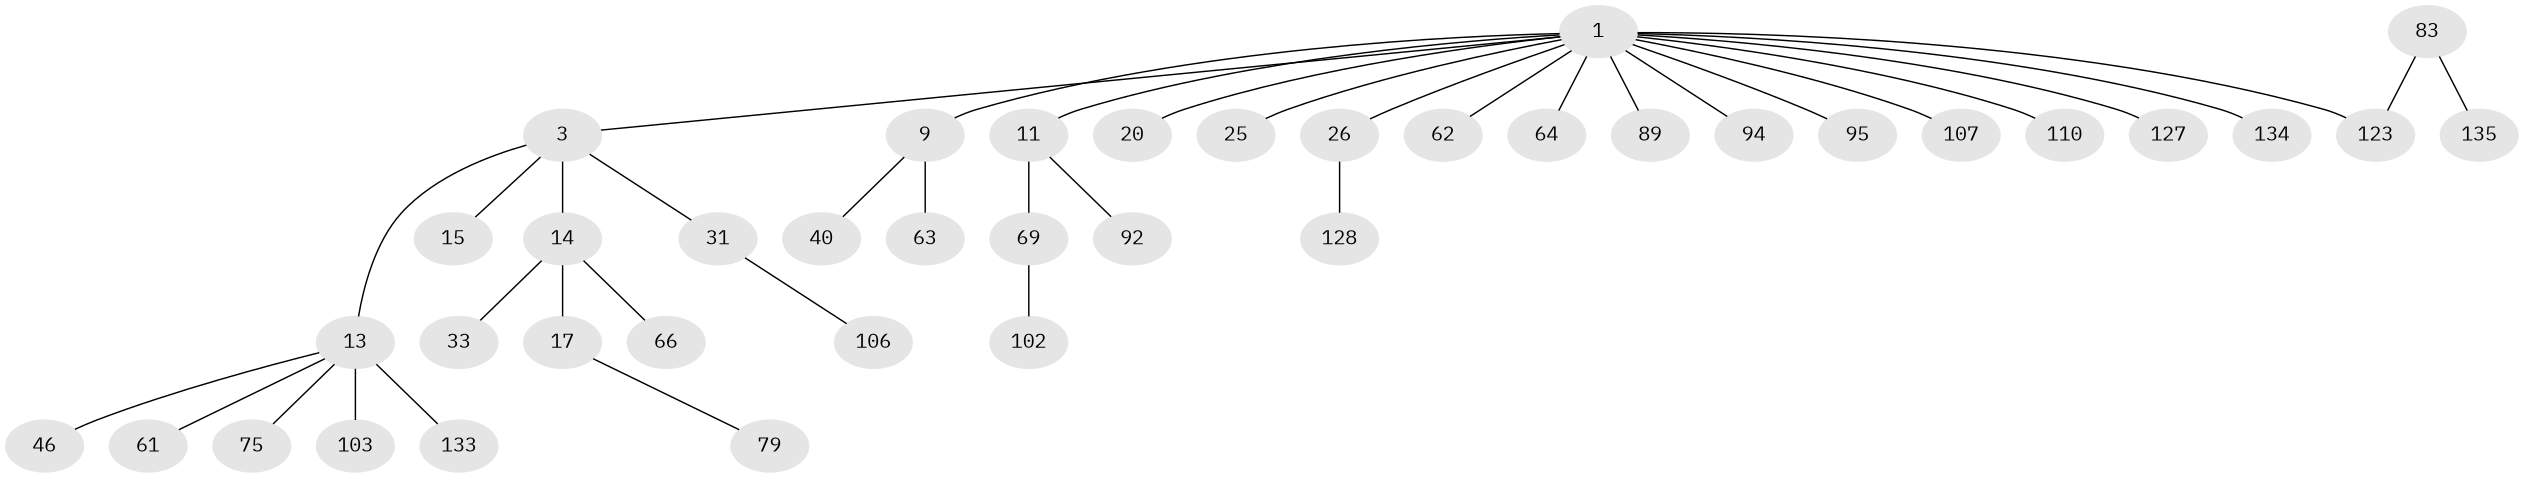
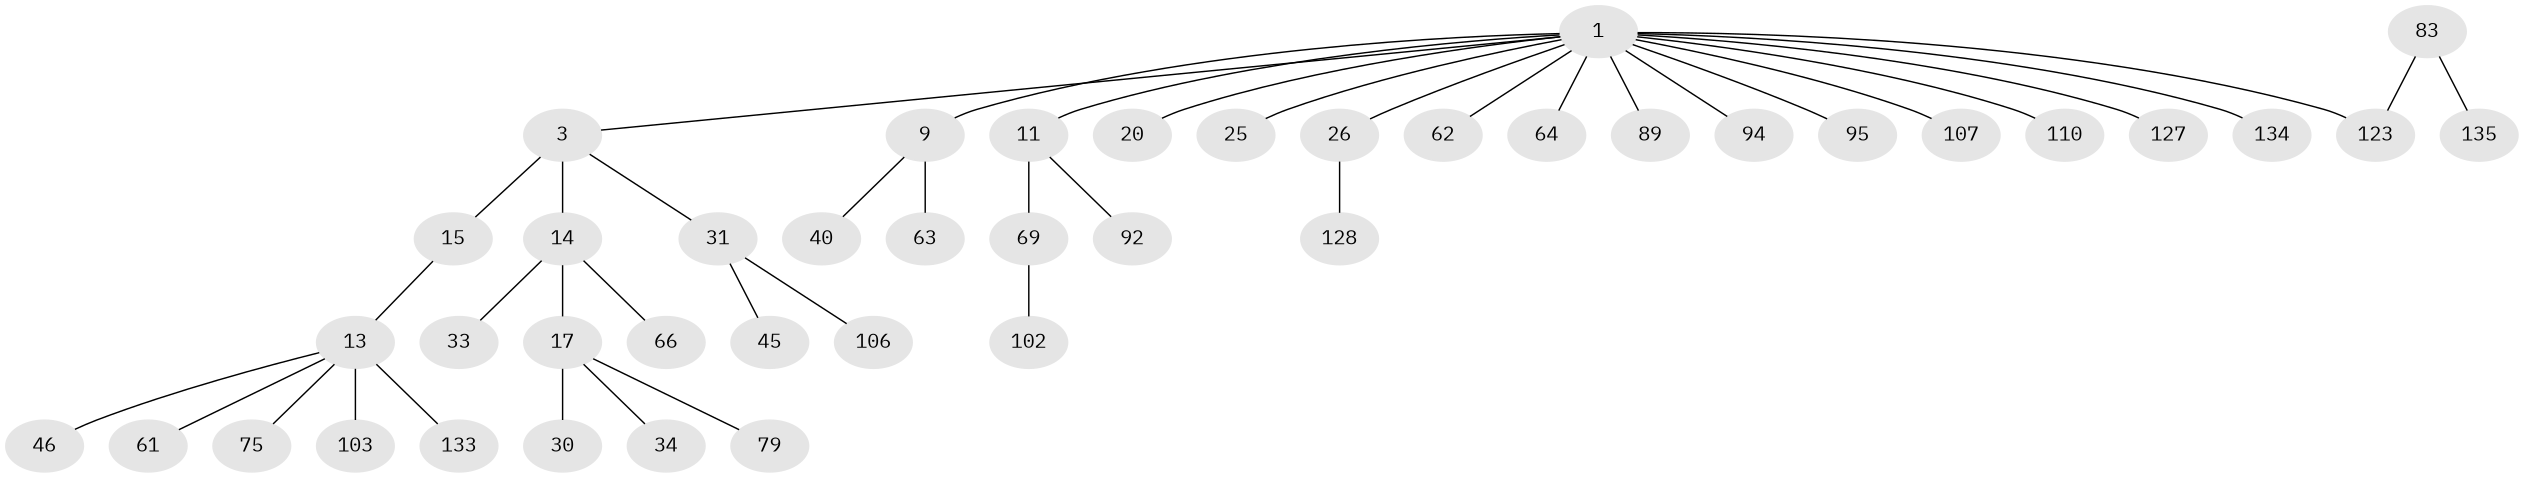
edge "3" -- "13": now "15" -- "13"
node "45": added
node "30": added
node "34": added
